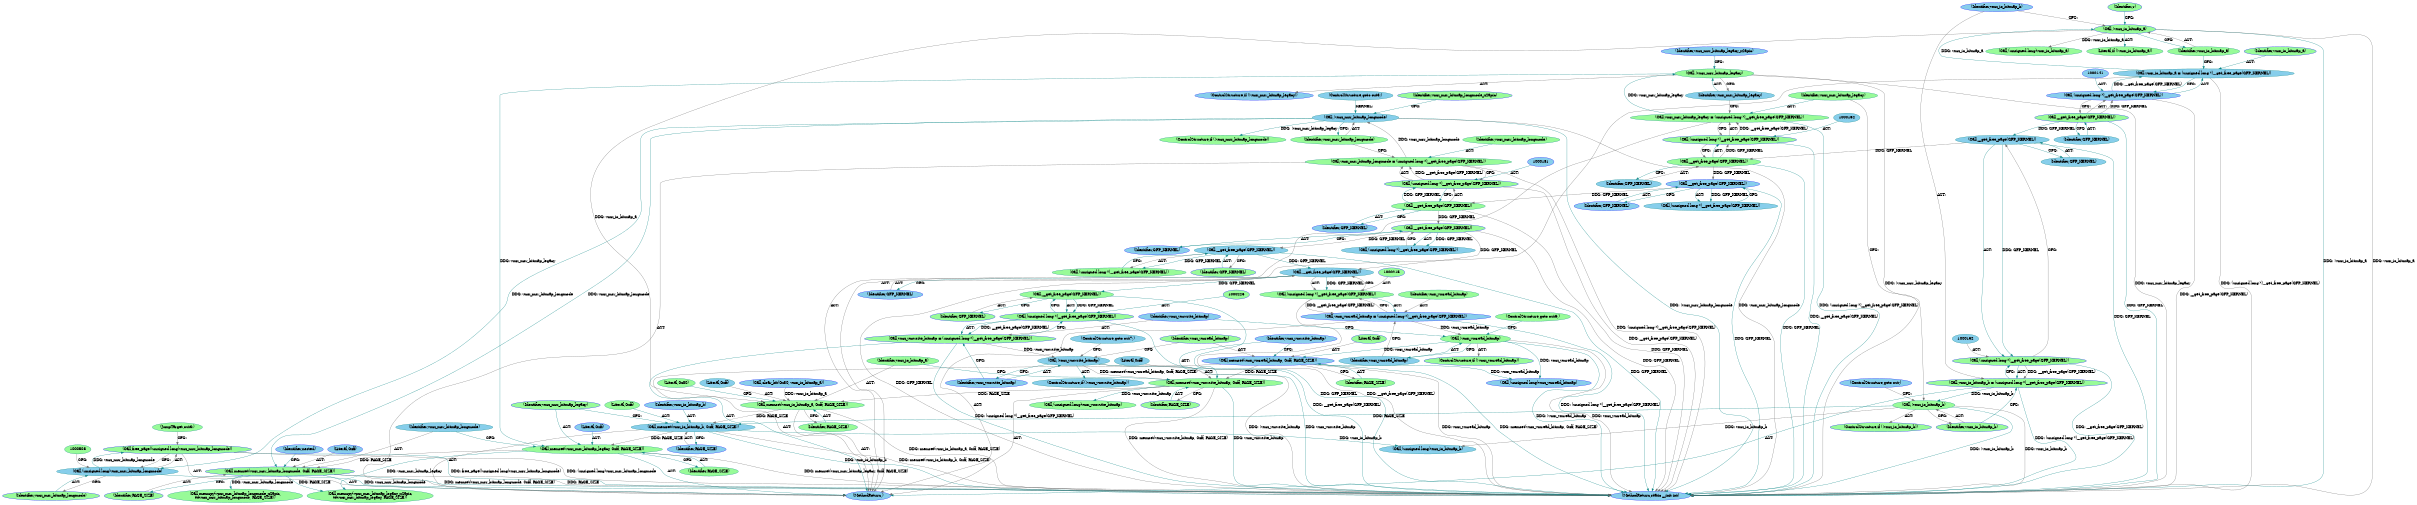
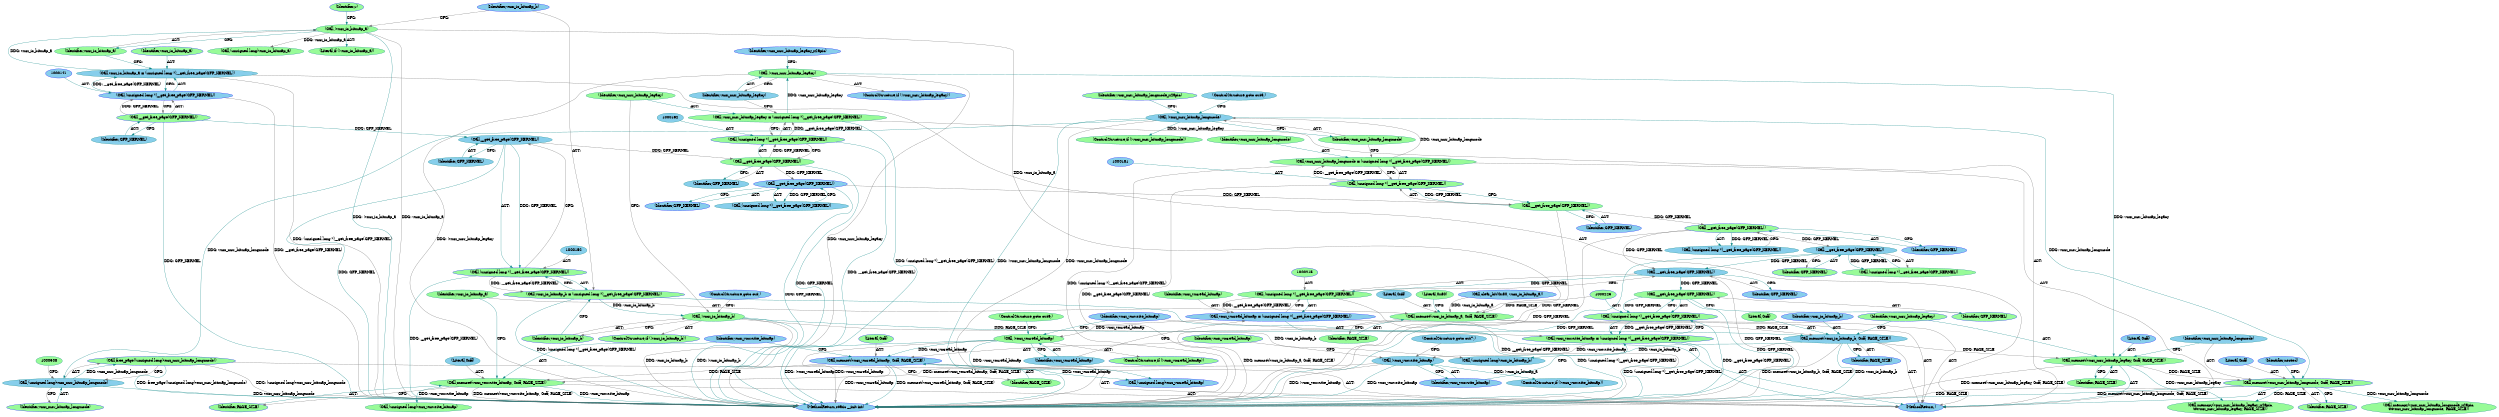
node "(Call,!vmx_io_bitmap_a)": color blue -> teal
edge "(ControlStructure,goto out3;)" -> "(Call,!vmx_msr_bitmap_longmode)": label "KERNEL: " -> "CFG: "
edge "(Call,!vmx_vmwrite_bitmap)" -> "(ControlStructure,if (!vmx_vmwrite_bitmap))": label "AST: " -> "DDG: !vmx_io_bitmap_a"
edge "(Call,memset(vmx_vmwrite_bitmap, 0xff, PAGE_SIZE))" -> "(Call,memset(vmx_io_bitmap_a, 0xff, PAGE_SIZE))": now "1000225" -> "(Call,memset(vmx_io_bitmap_a, 0xff, PAGE_SIZE))"
node "(JumpTarget,out3:)": removed
